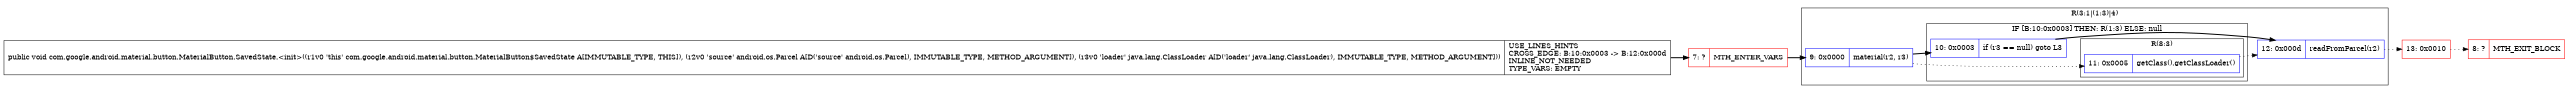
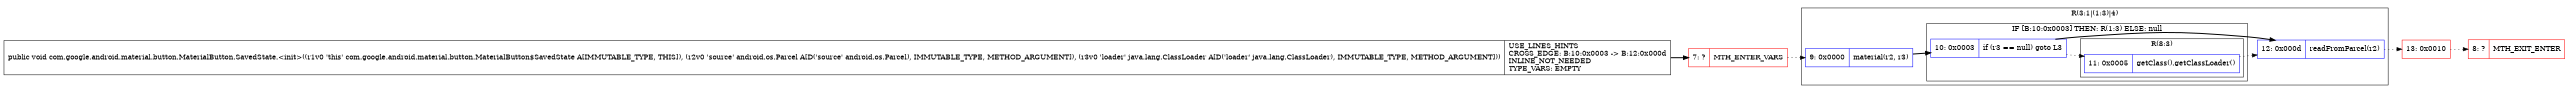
node "8: ?": text "MTH_EXIT_BLOCK" -> "MTH_EXIT_ENTER"
edge "7: ?" -> "9: 0x0000": style bold -> dotted
edge "9: 0x0000" -> "11: 0x0005": now "10: 0x0003" -> "11: 0x0005"
